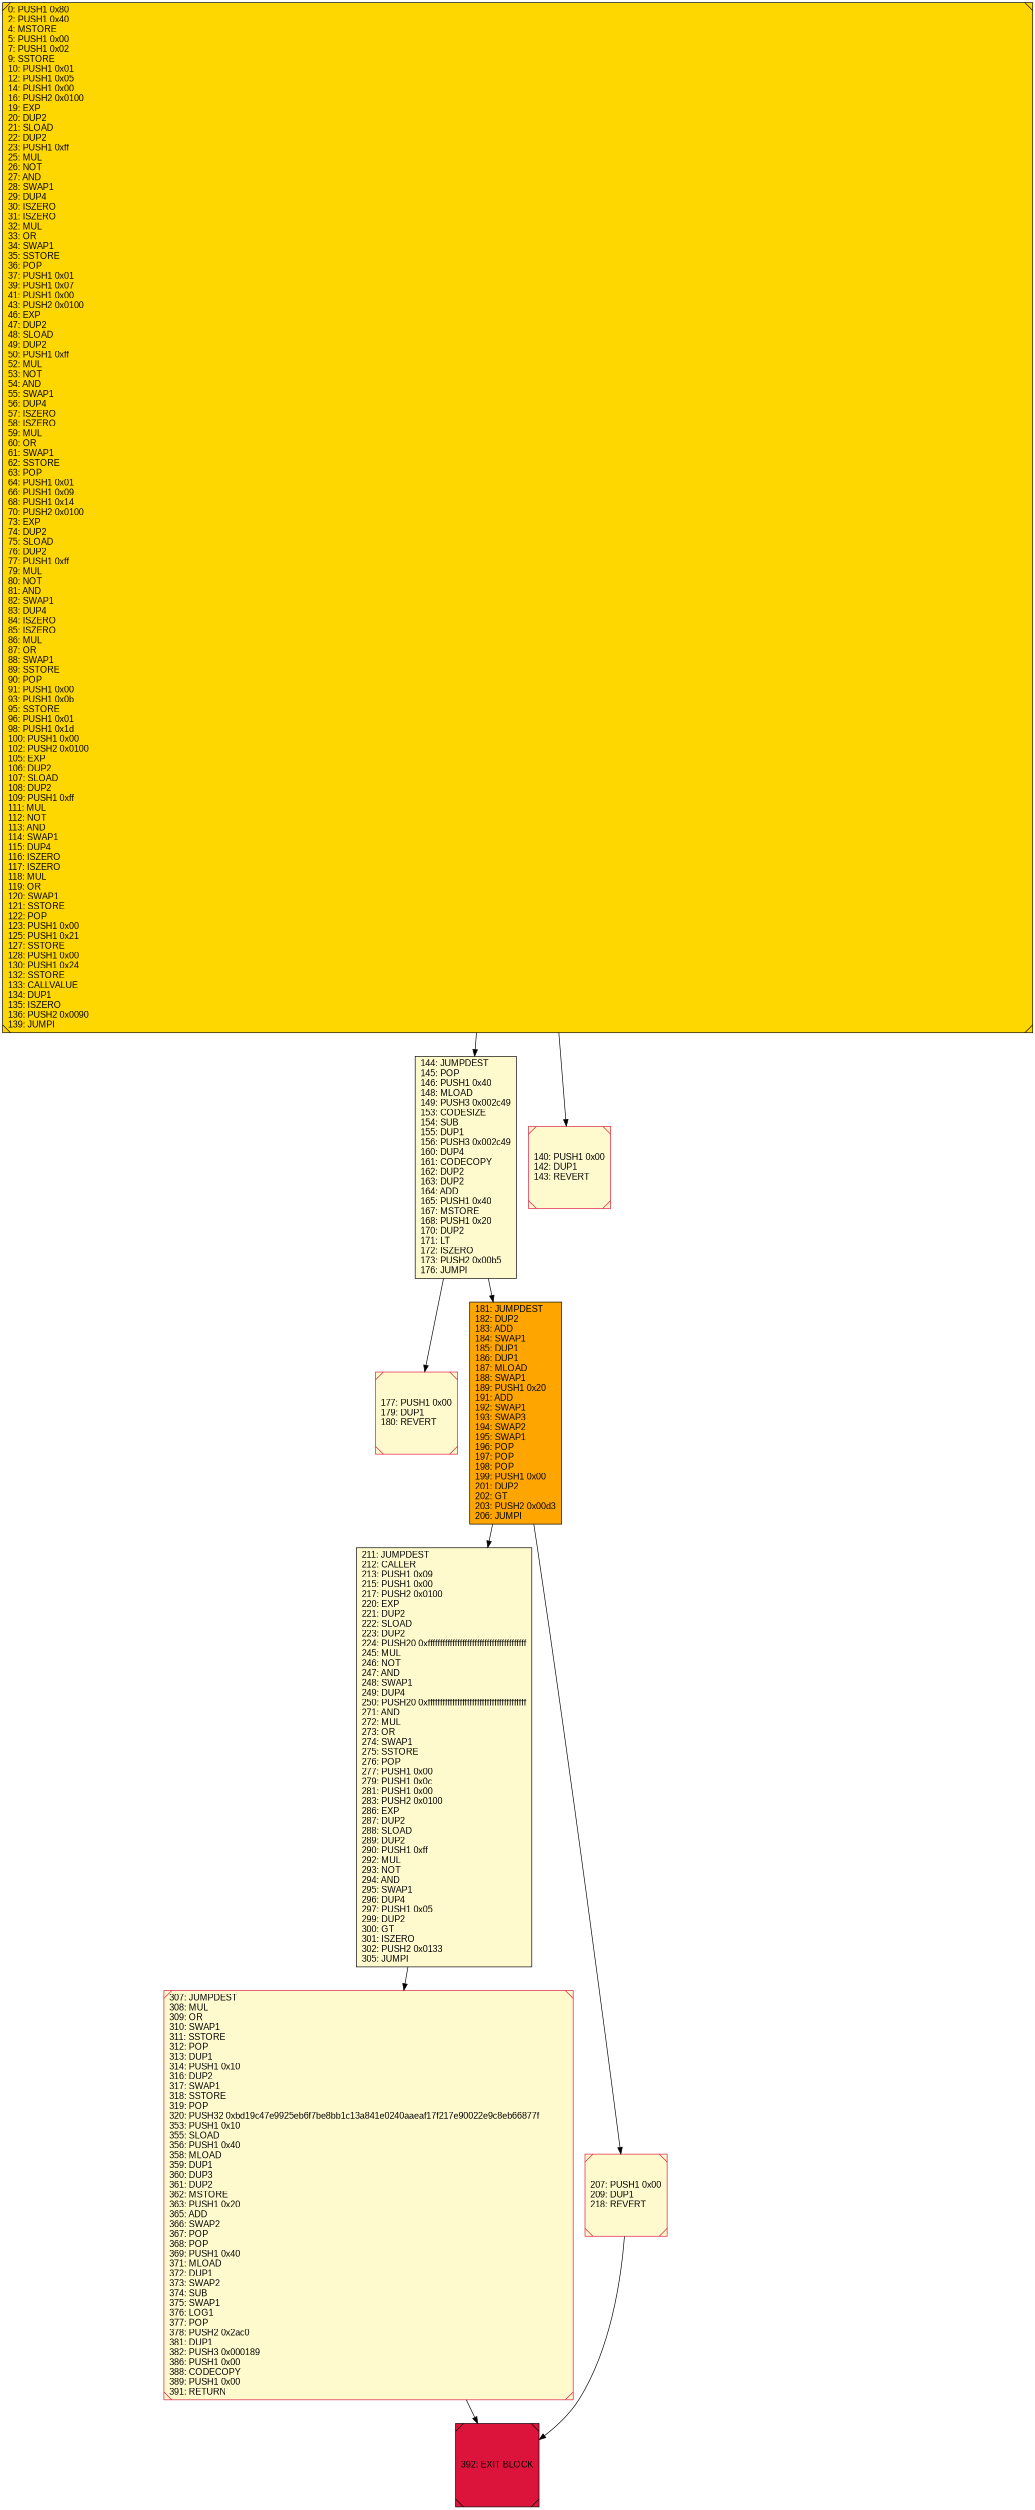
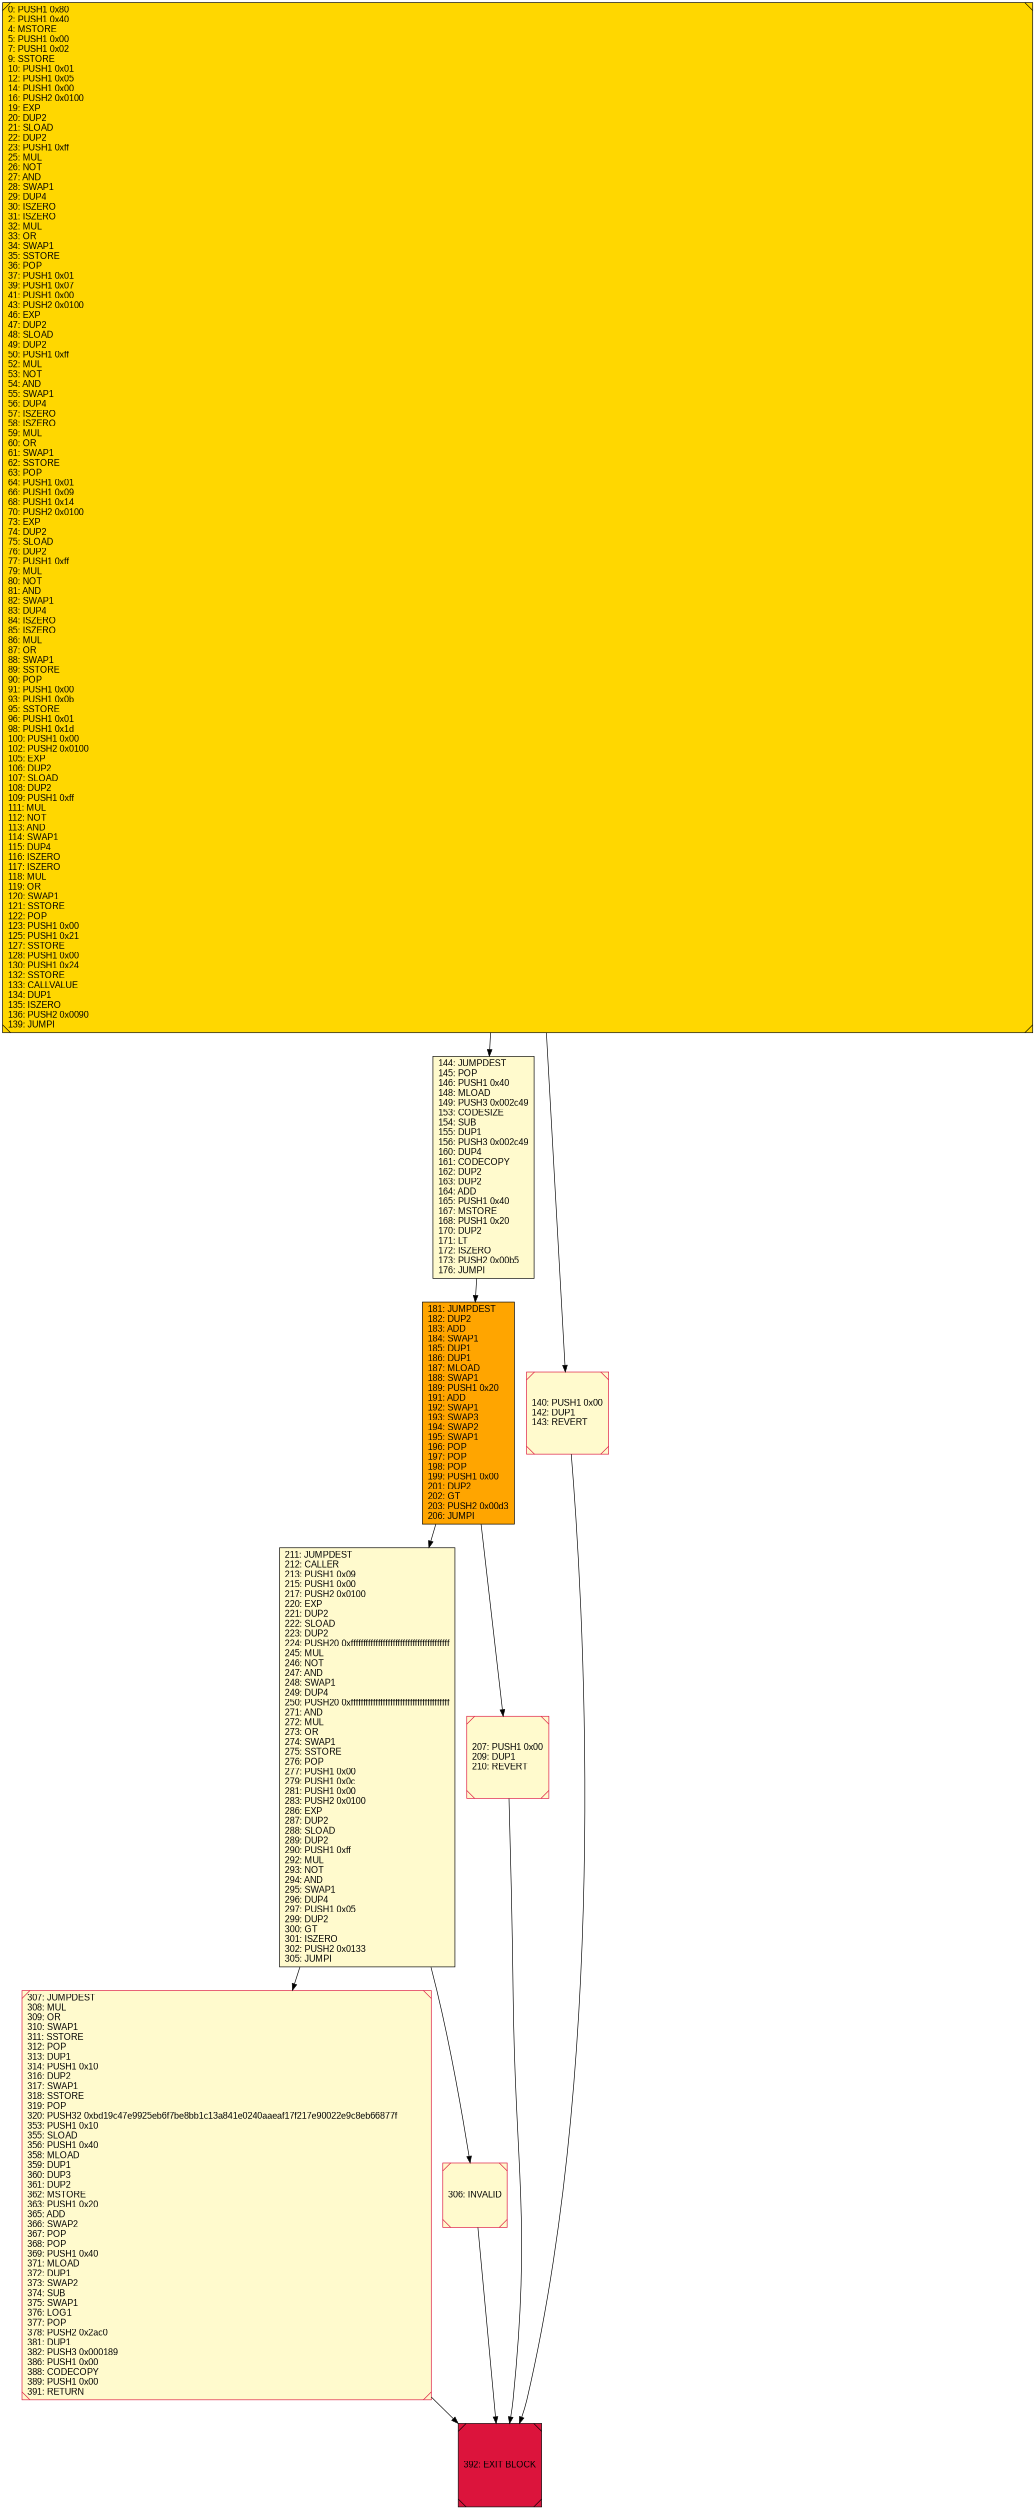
node "177: PUSH1 0x00 179: DUP1 180: REVERT": removed
edge "140: PUSH1 0x00 142: DUP1 143: REVERT" -> "392: EXIT BLOCK": added
node "306: INVALID": added
node "207: PUSH1 0x00 209: DUP1 218: REVERT": label "207: PUSH1 0x00 209: DUP1 218: REVERT" -> "207: PUSH1 0x00 209: DUP1 210: REVERT"
